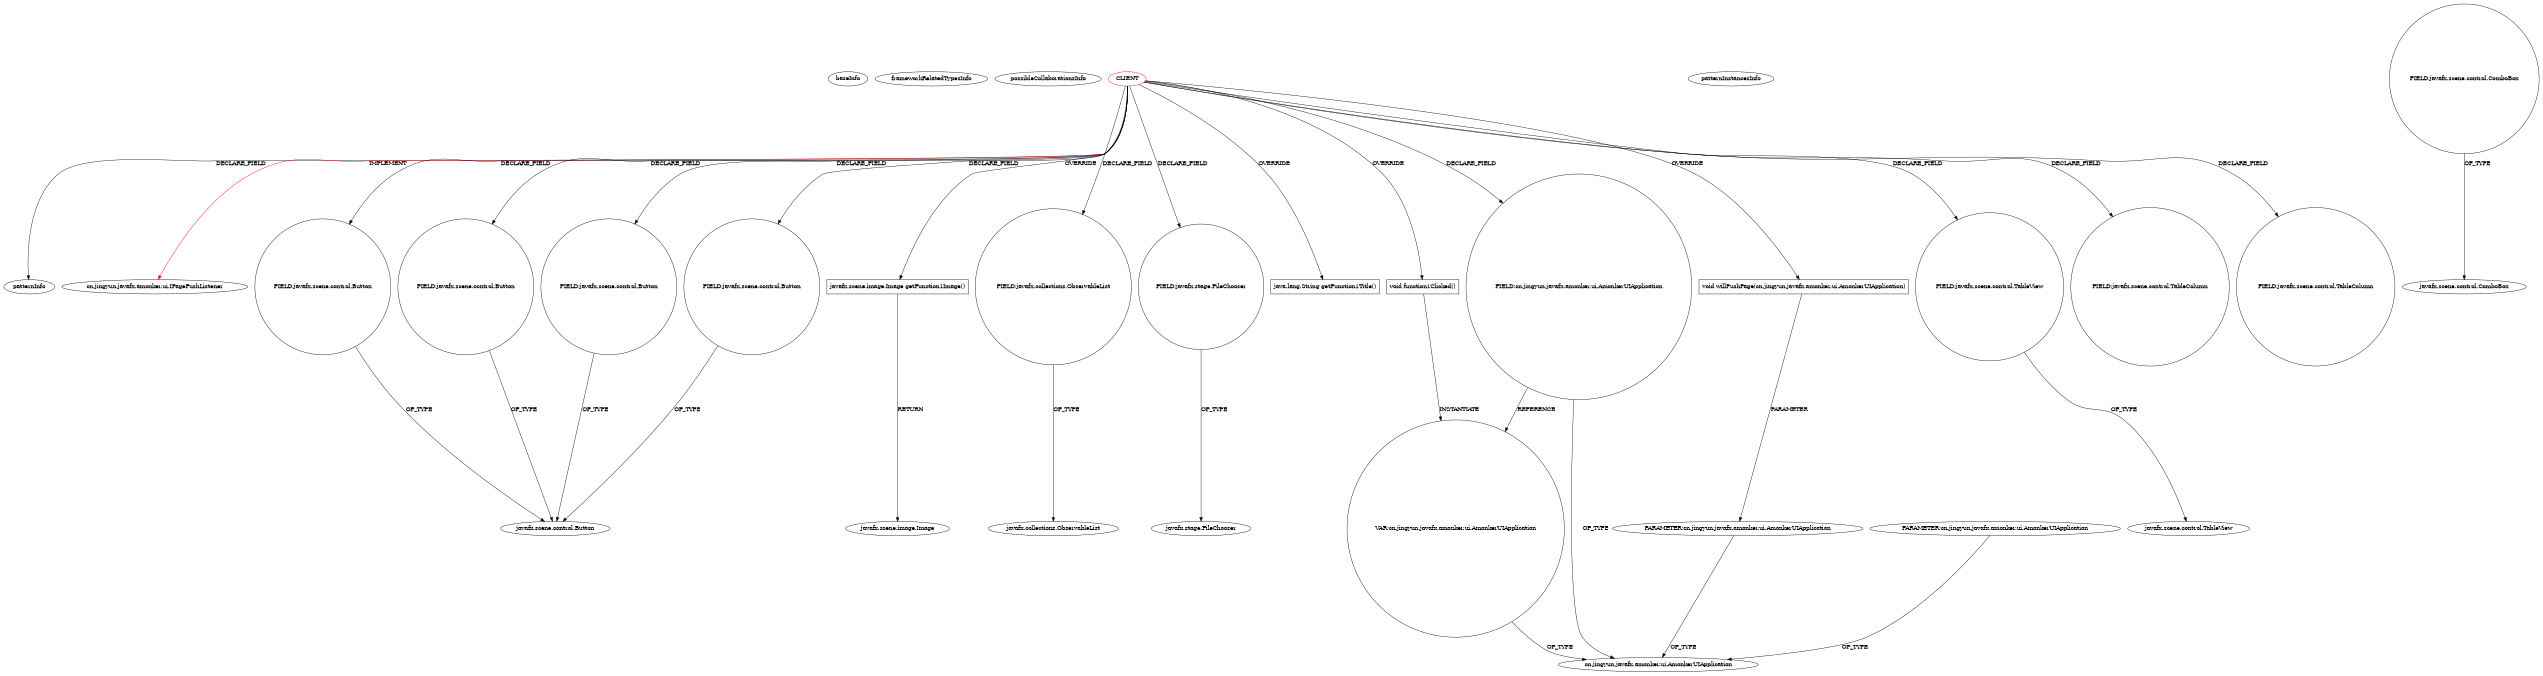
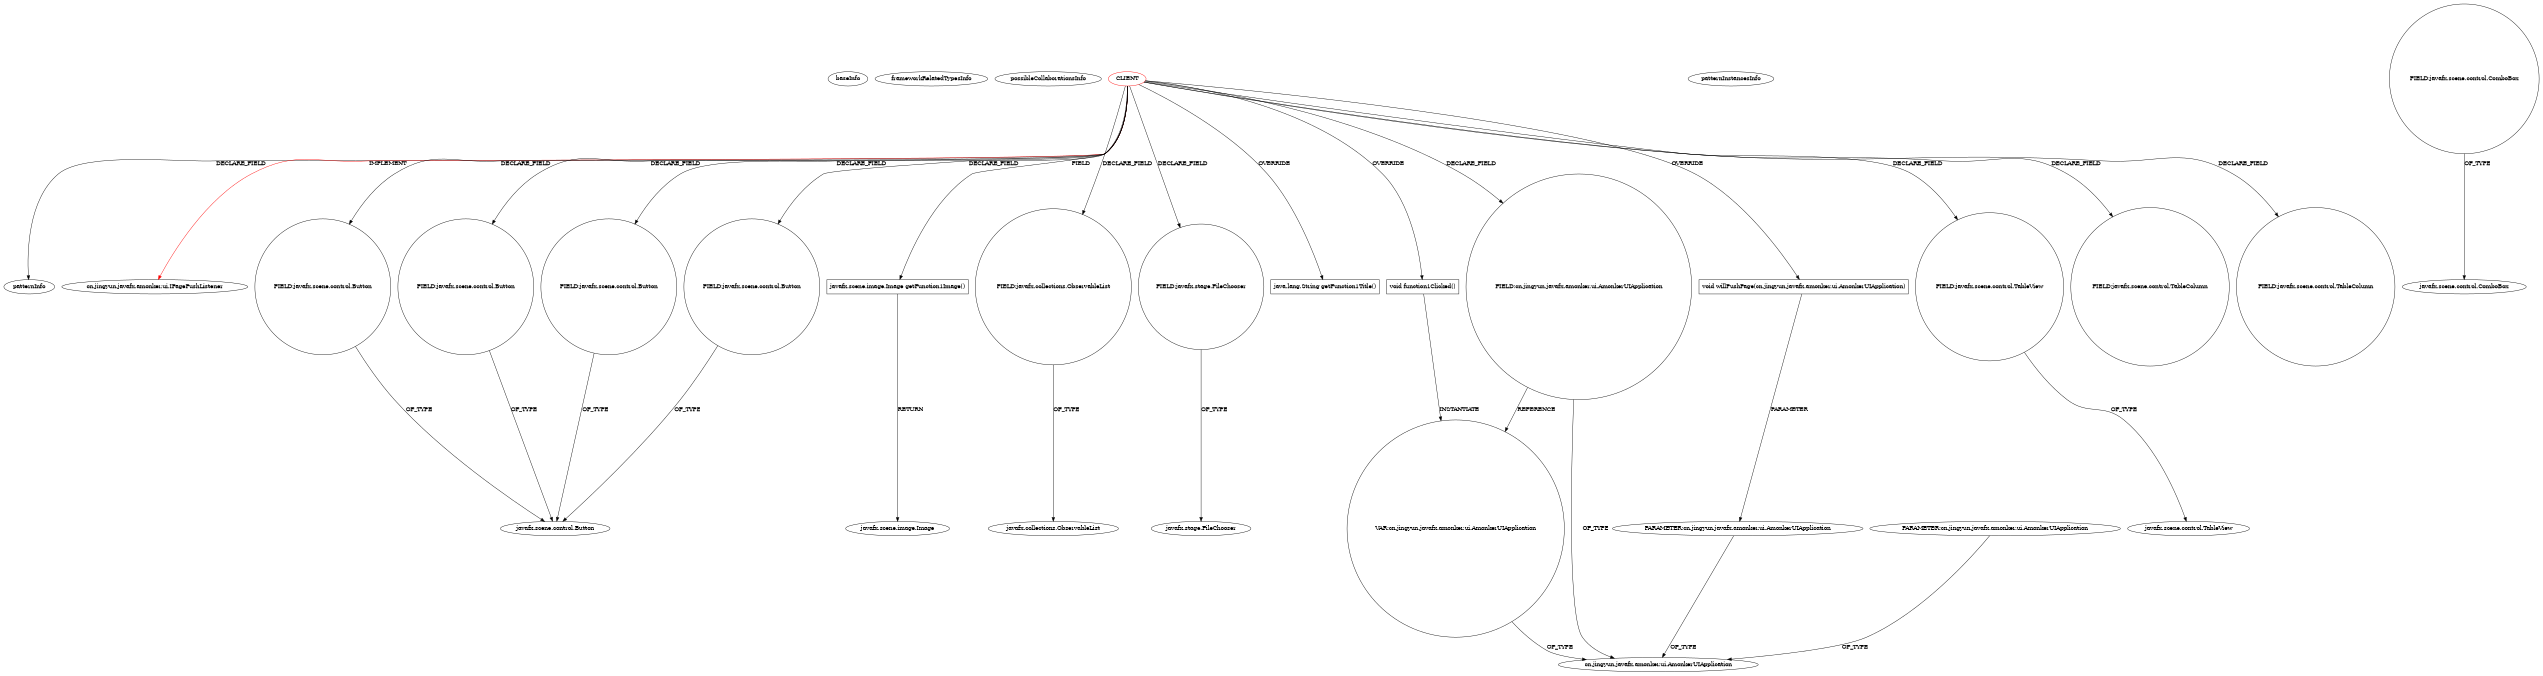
edge "CLIENT" -> "javafx.scene.image.Image getFunction1Image()": label "OVERRIDE" -> "FIELD"
